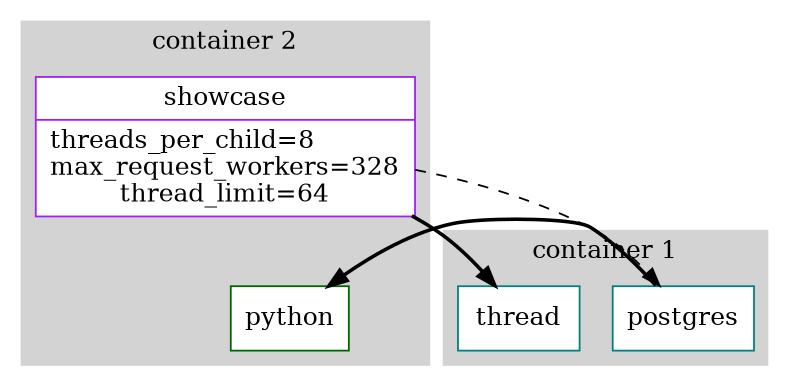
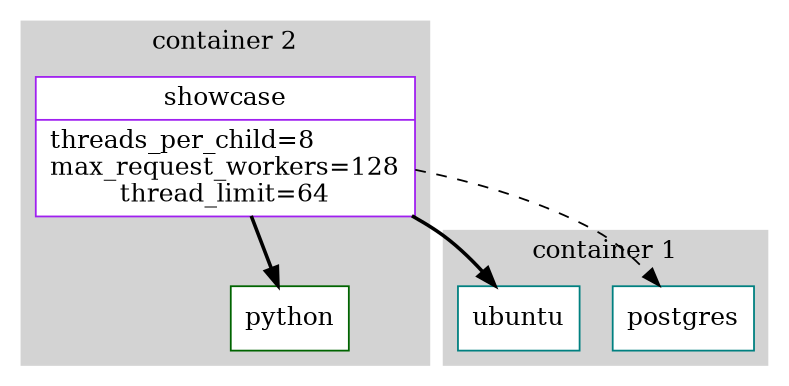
node "showcase": text "max_request_workers=328" -> "max_request_workers=128"
edge "postgres" -> "python": now "showcase" -> "python"
node "thread": label "thread" -> "ubuntu"
